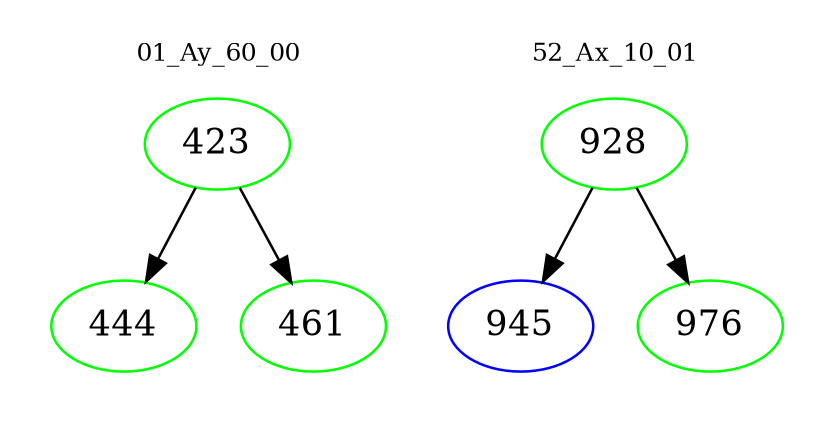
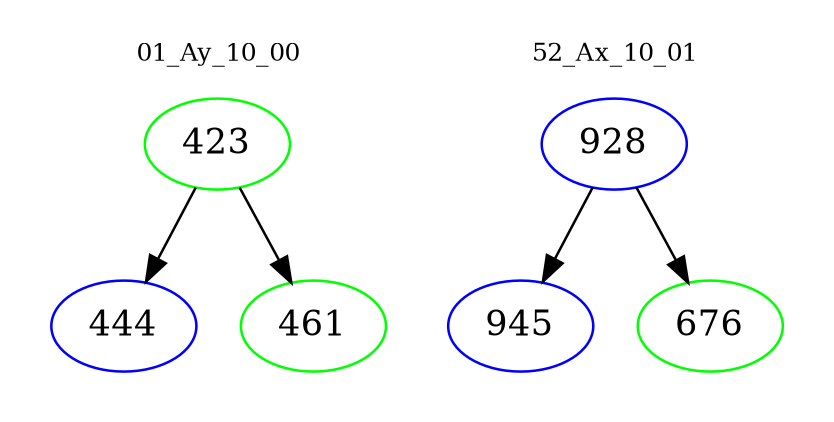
cluster "01_Ay_60_00": label "01_Ay_60_00" -> "01_Ay_10_00"
node "928": color green -> blue
node "444": color green -> blue
node "976": label "976" -> "676"
